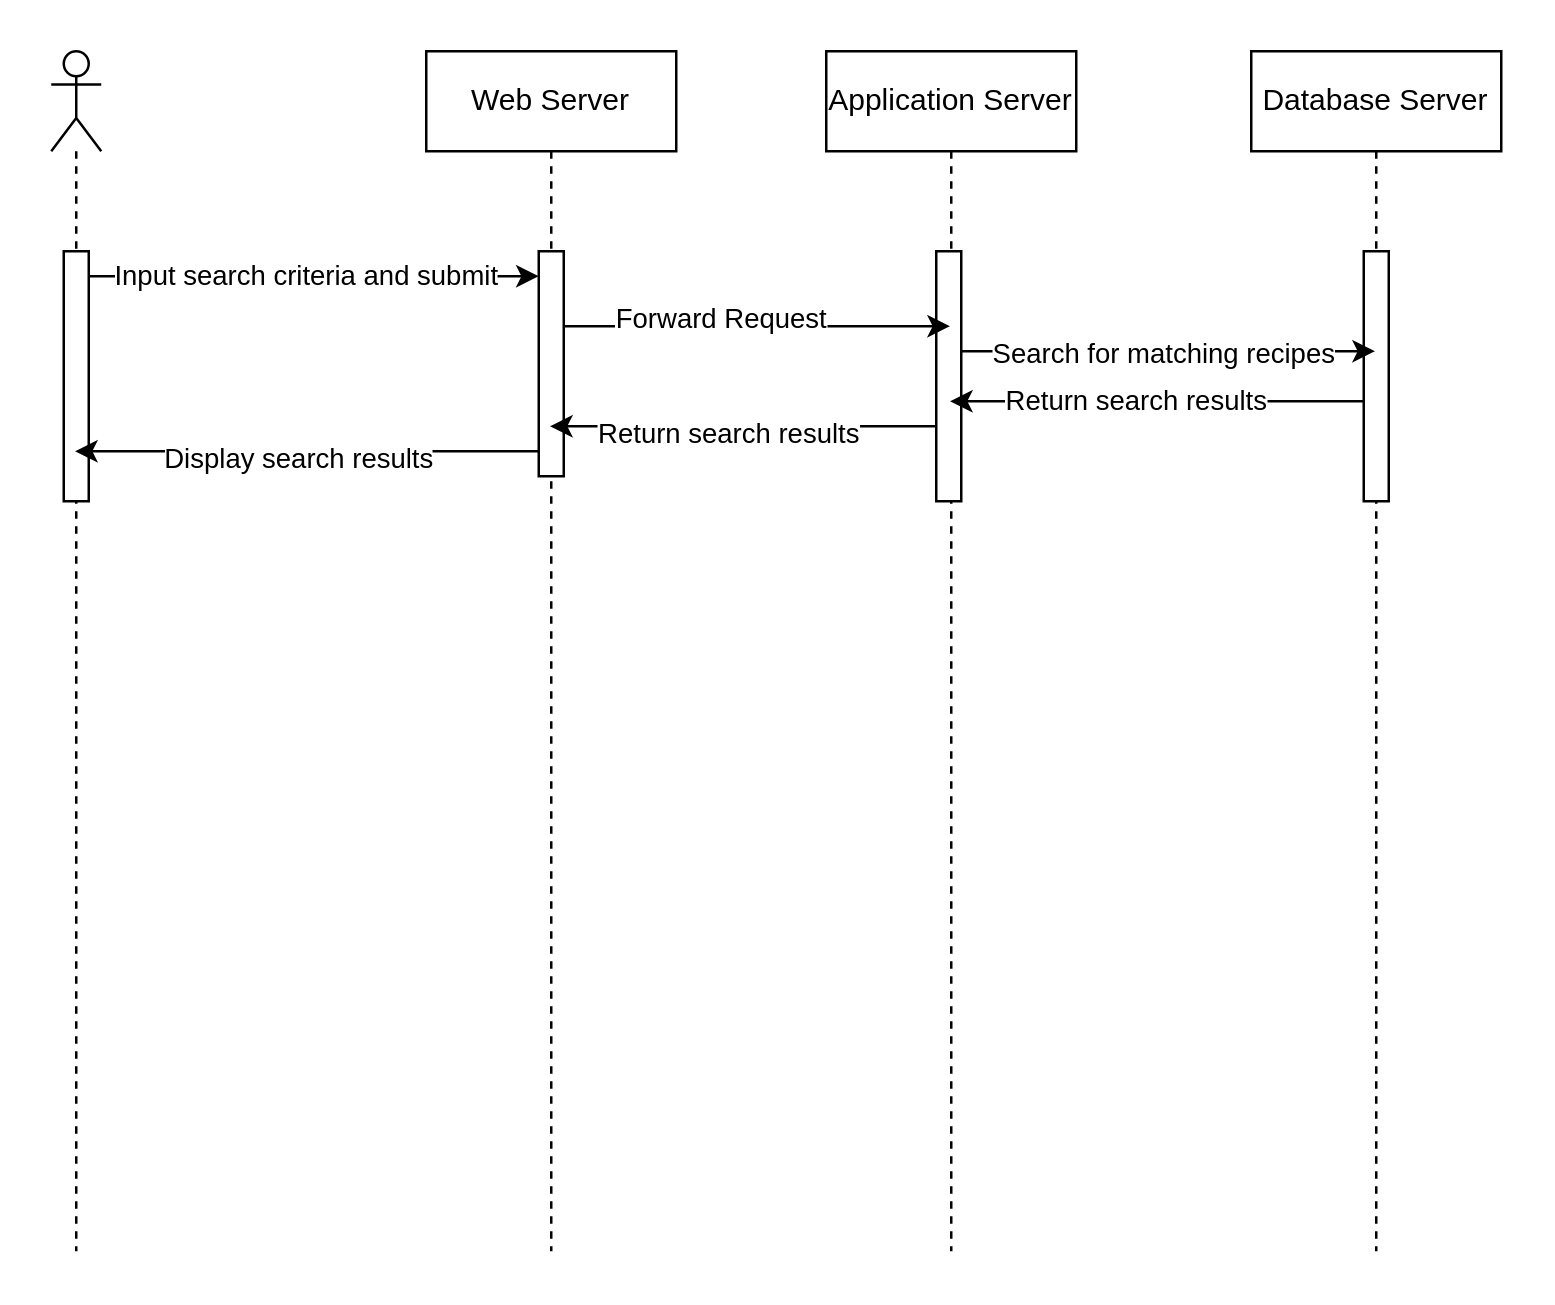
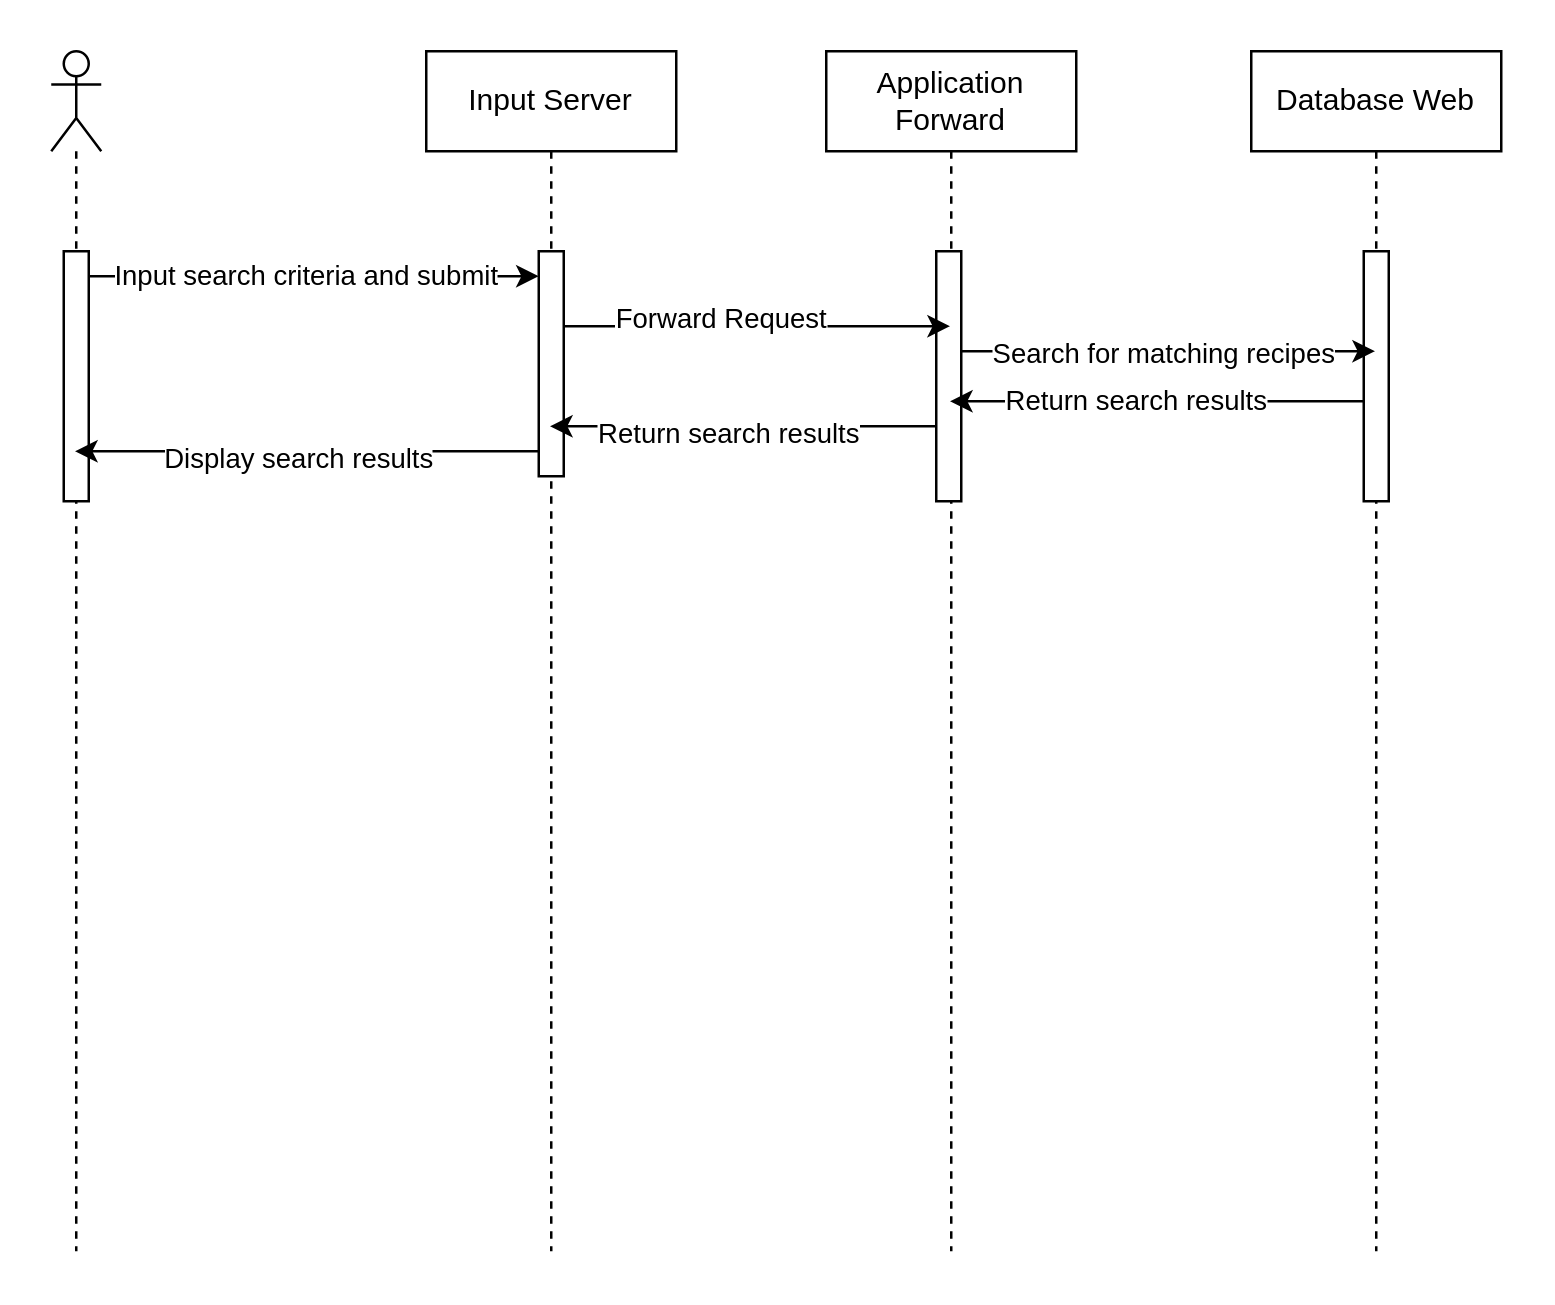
node "Web Server": label "Web Server" -> "Input Server"
node "Application Server": label "Application Server" -> "Application Forward"
node "Database Server": label "Database Server" -> "Database Web"
